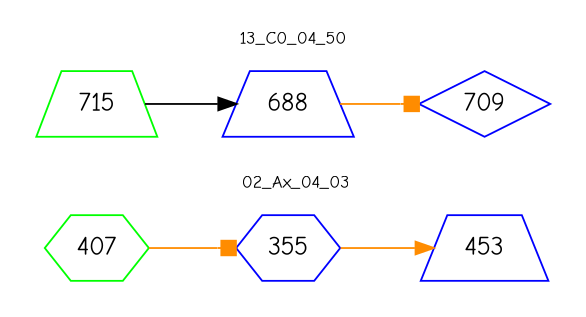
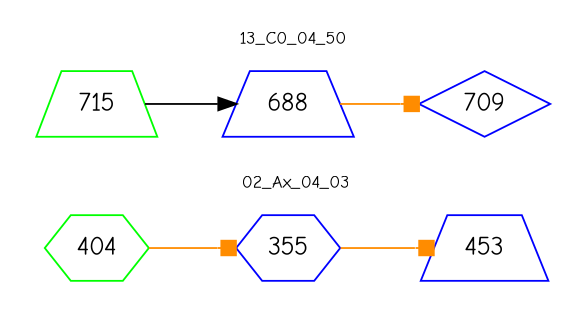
node "407": label "407" -> "404"
edge "355" -> "453": arrowhead normal -> box
